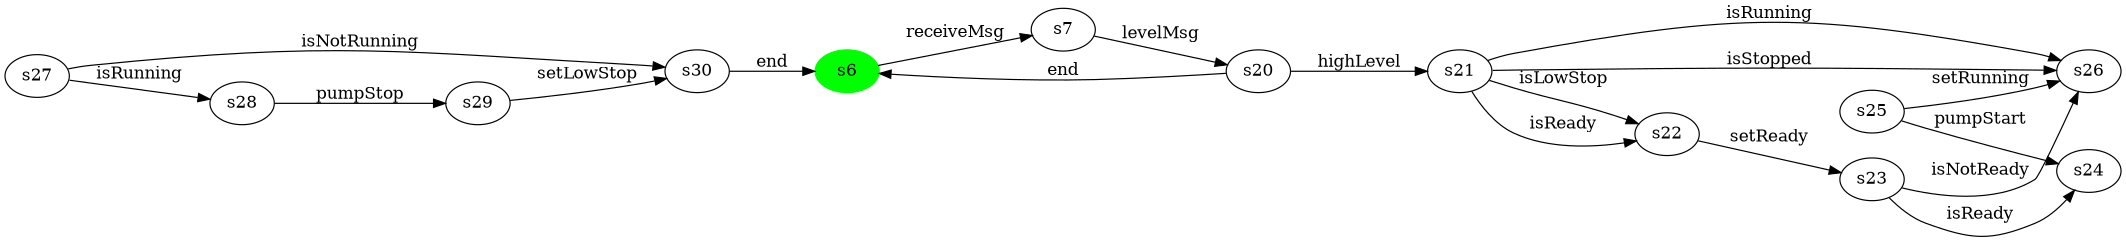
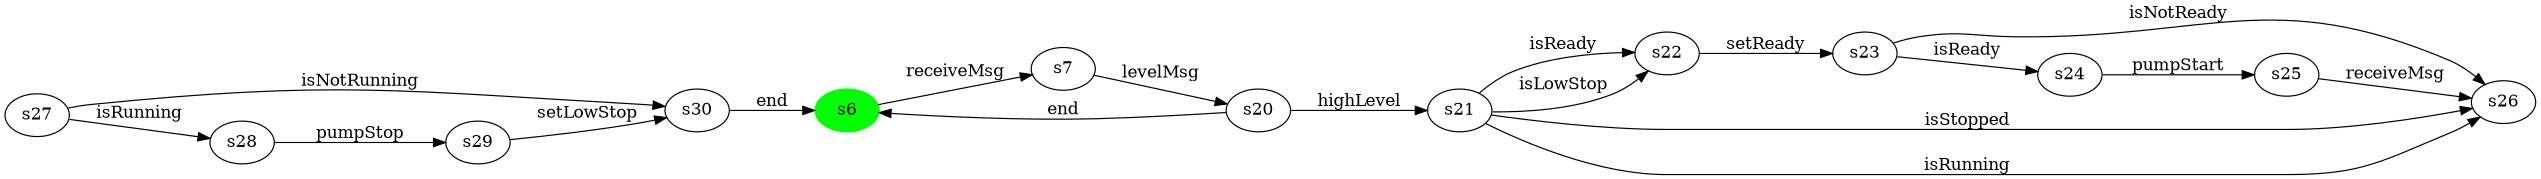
edge "s25" -> "s26": label " setRunning " -> " receiveMsg "
edge "s25" -> "s24": reversed
